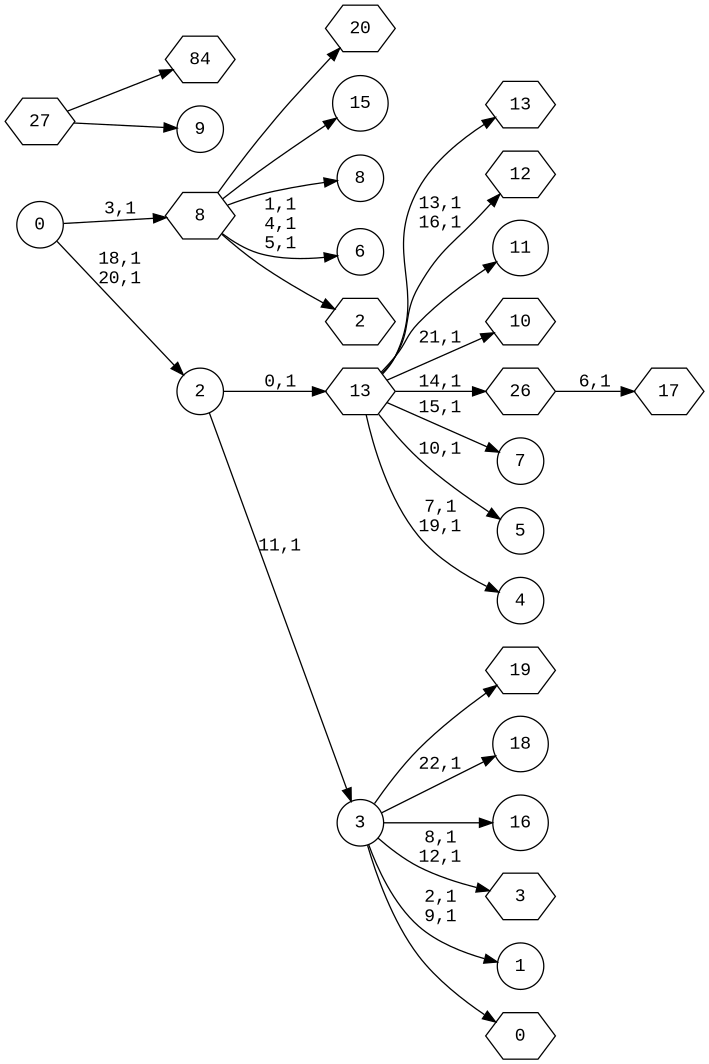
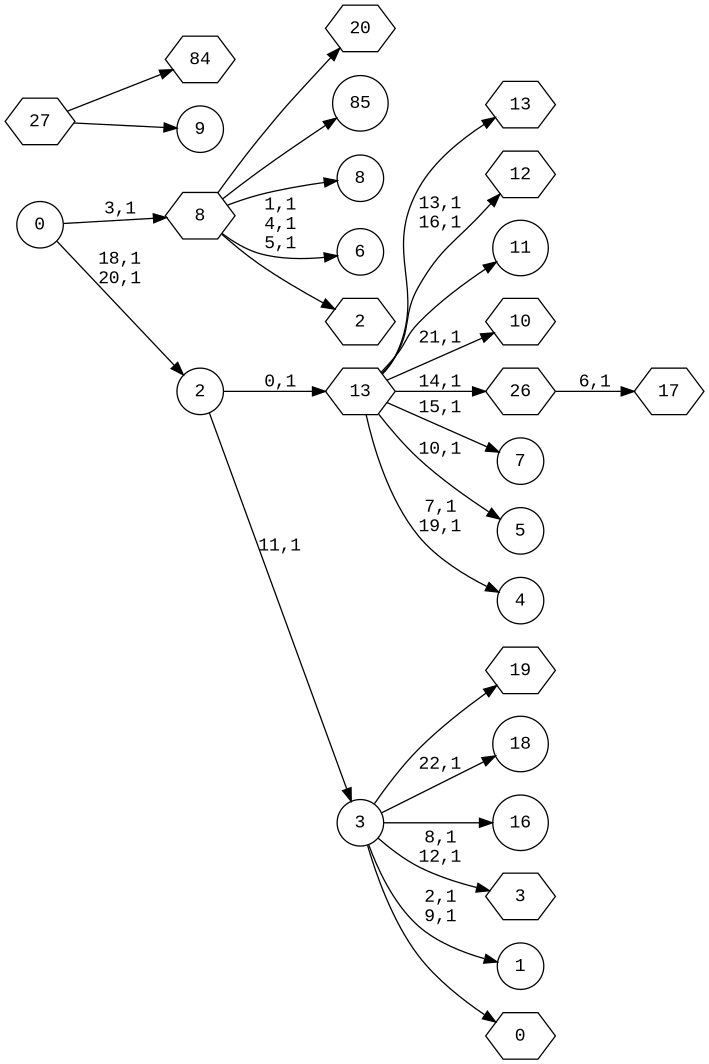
node "15": label "15" -> "85"
